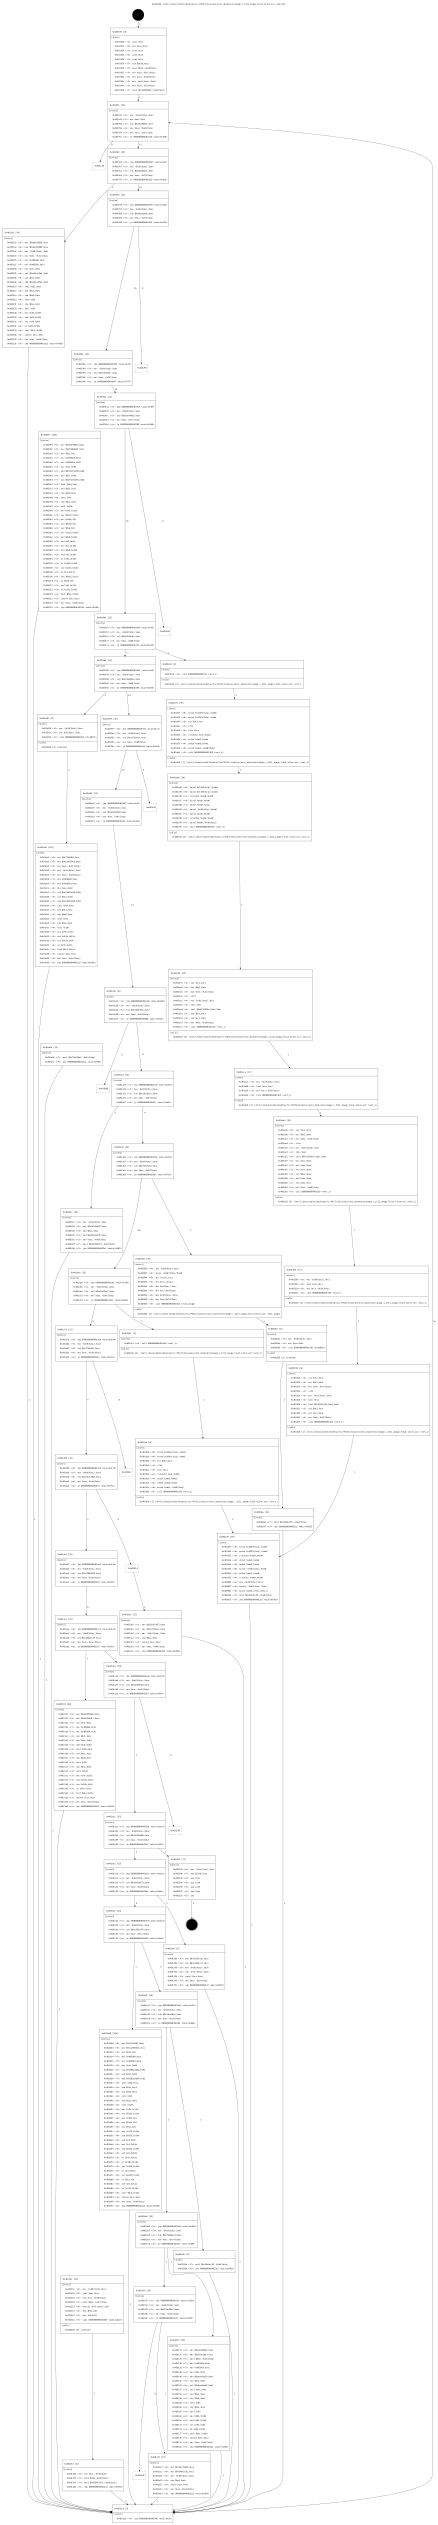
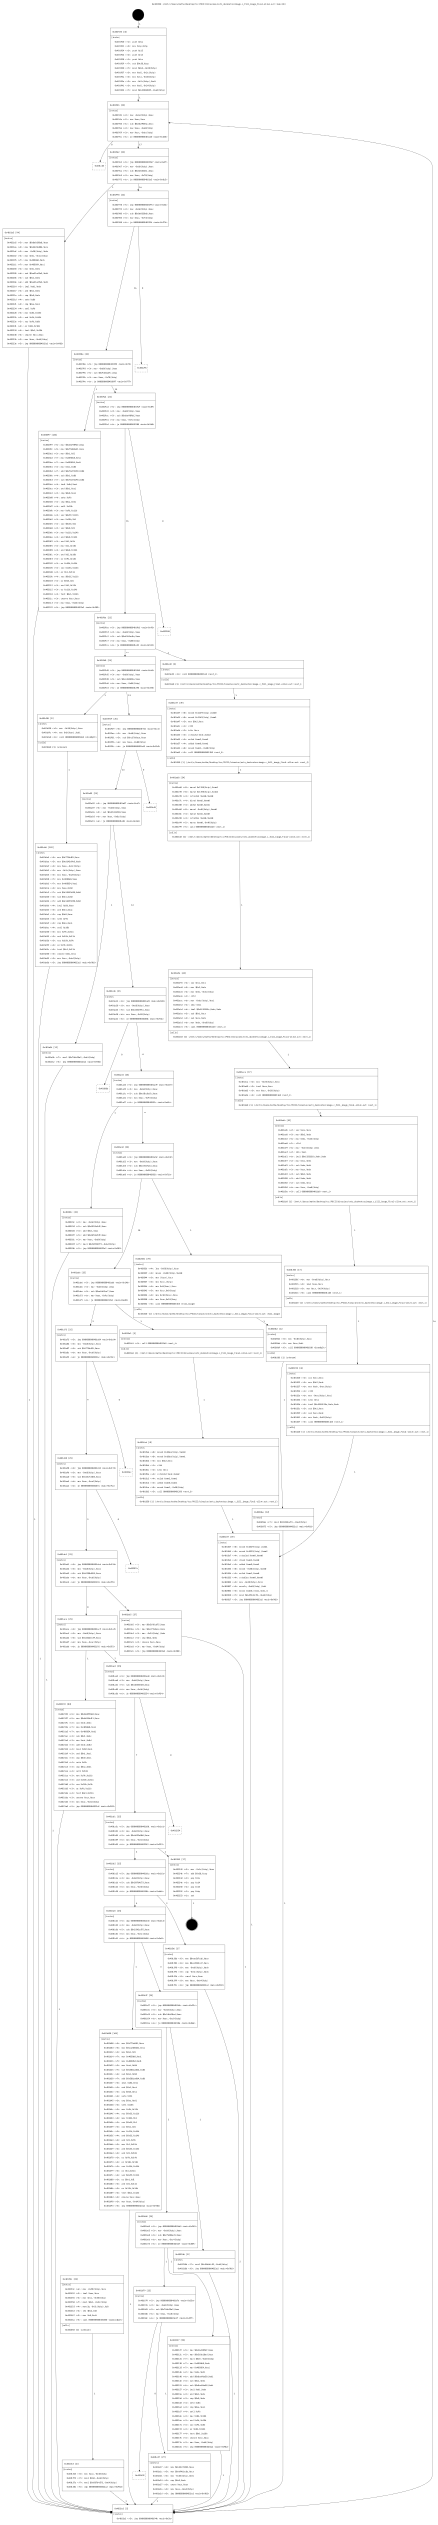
edge "0x40198e [22]" -> "0x402097 [144]": added, label "1"
edge "0x401a02 [25]" -> "0x401e0b [12]": added, label "1"
edge "0x40207a" -> "0x401bb5 [27]": now "0x401ab1 [25]" -> "0x401bb5 [27]"
